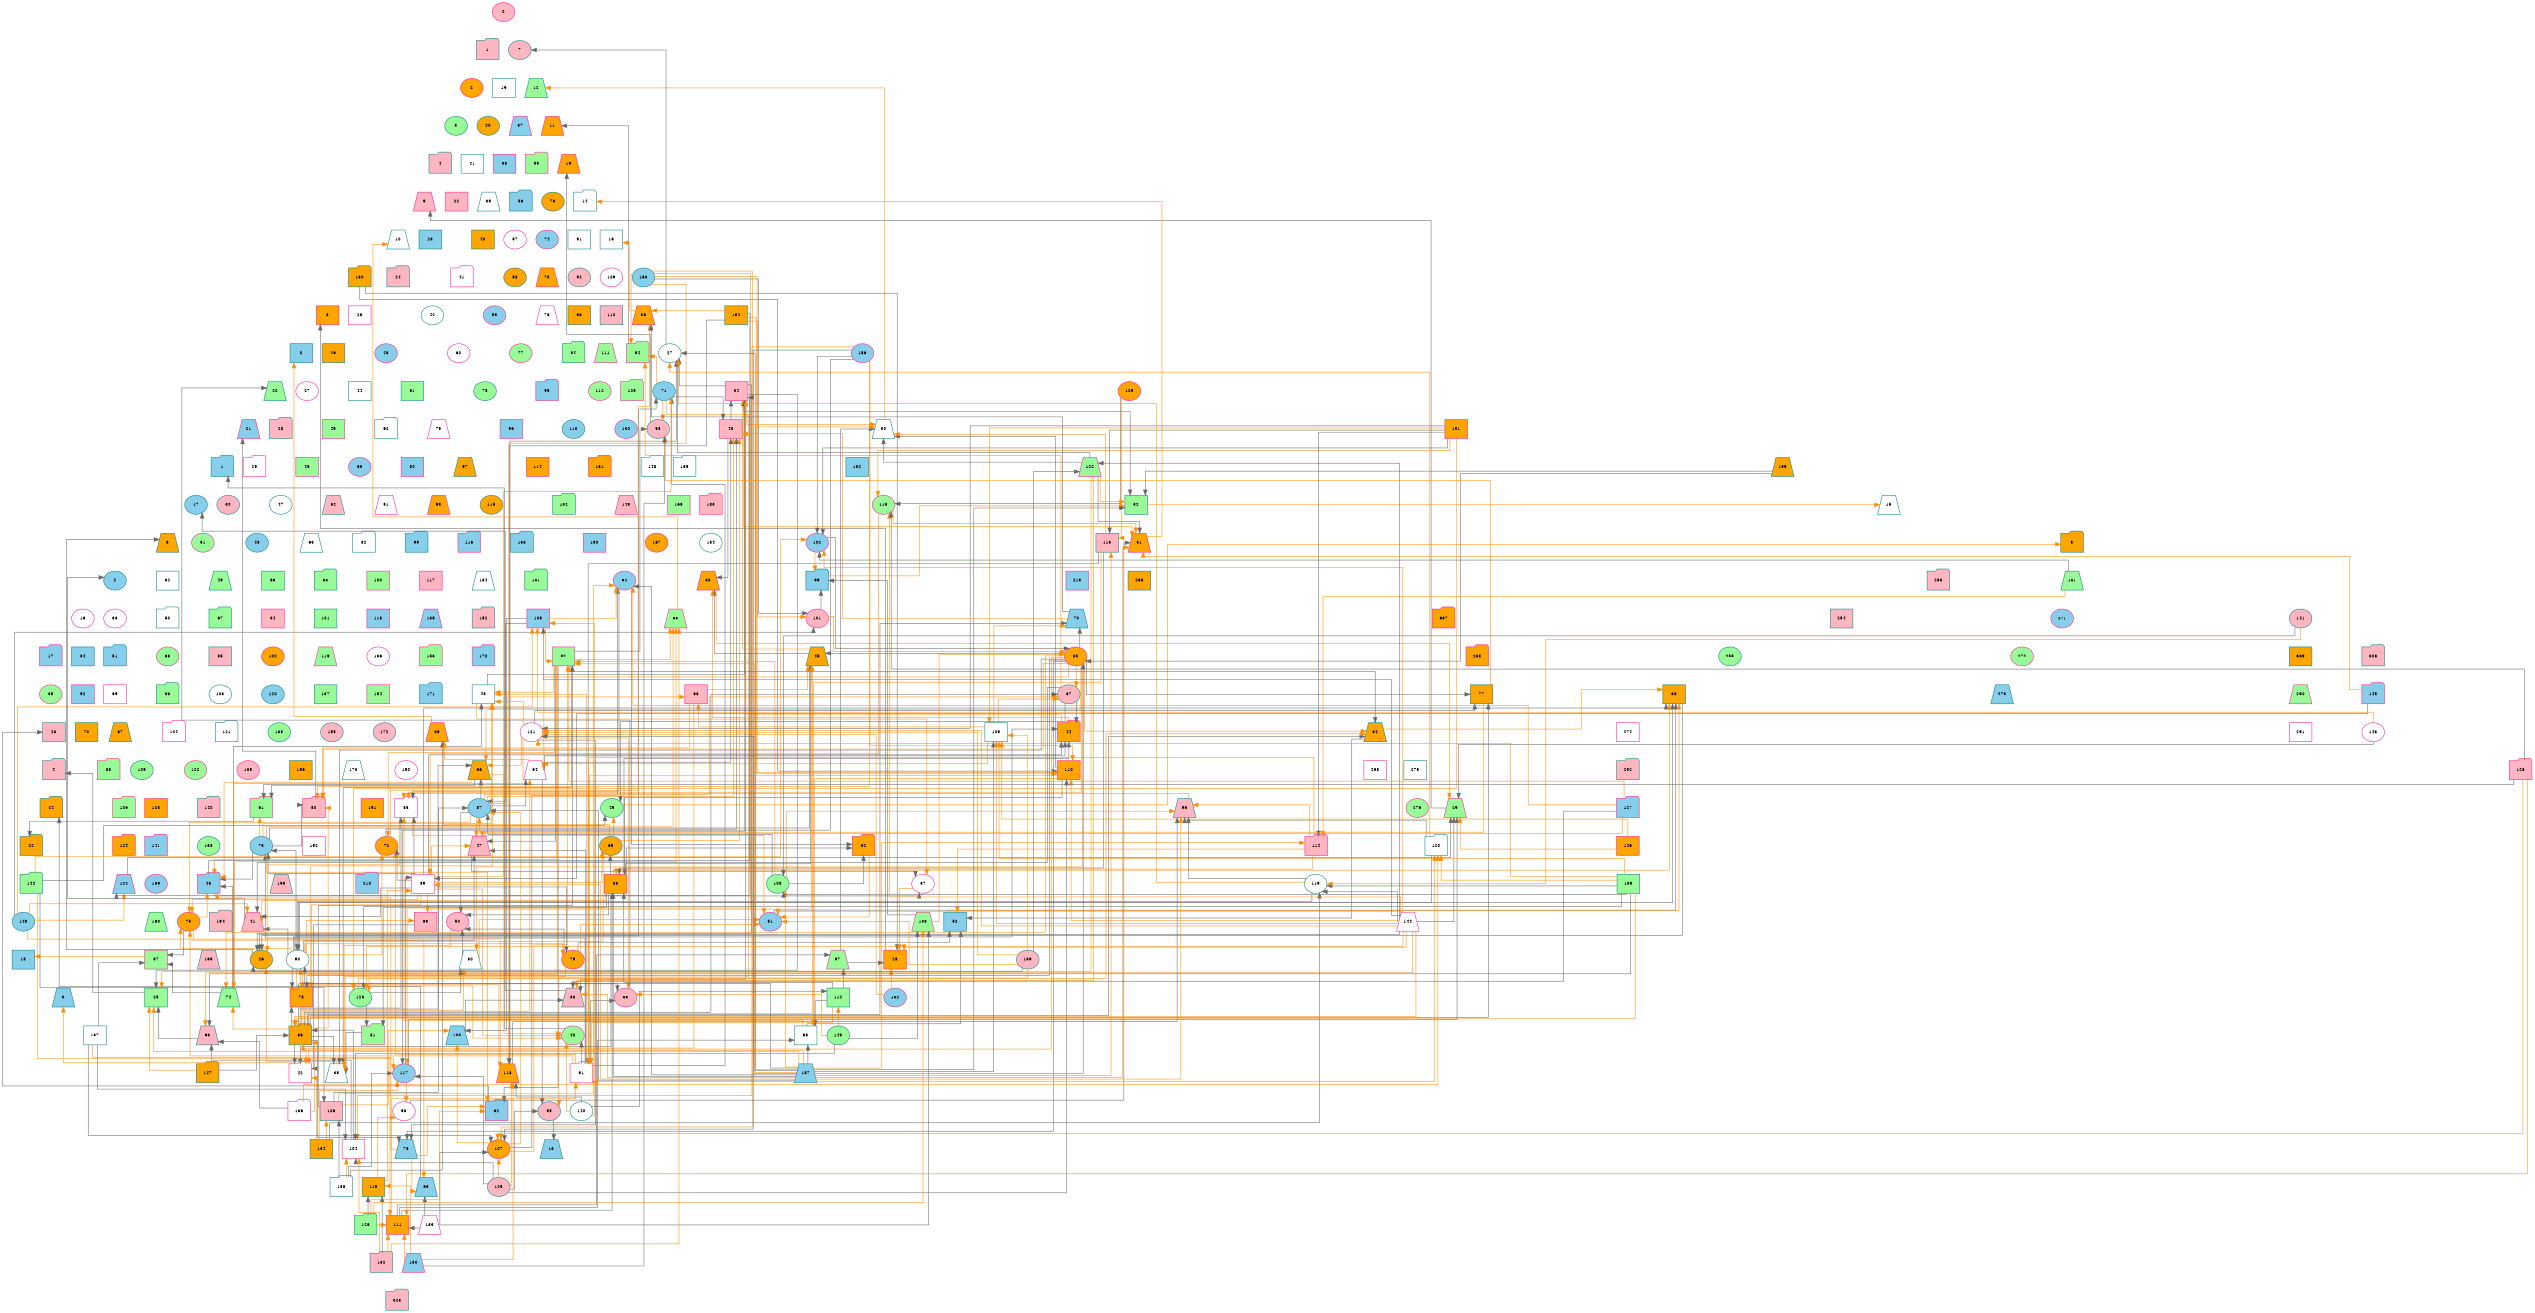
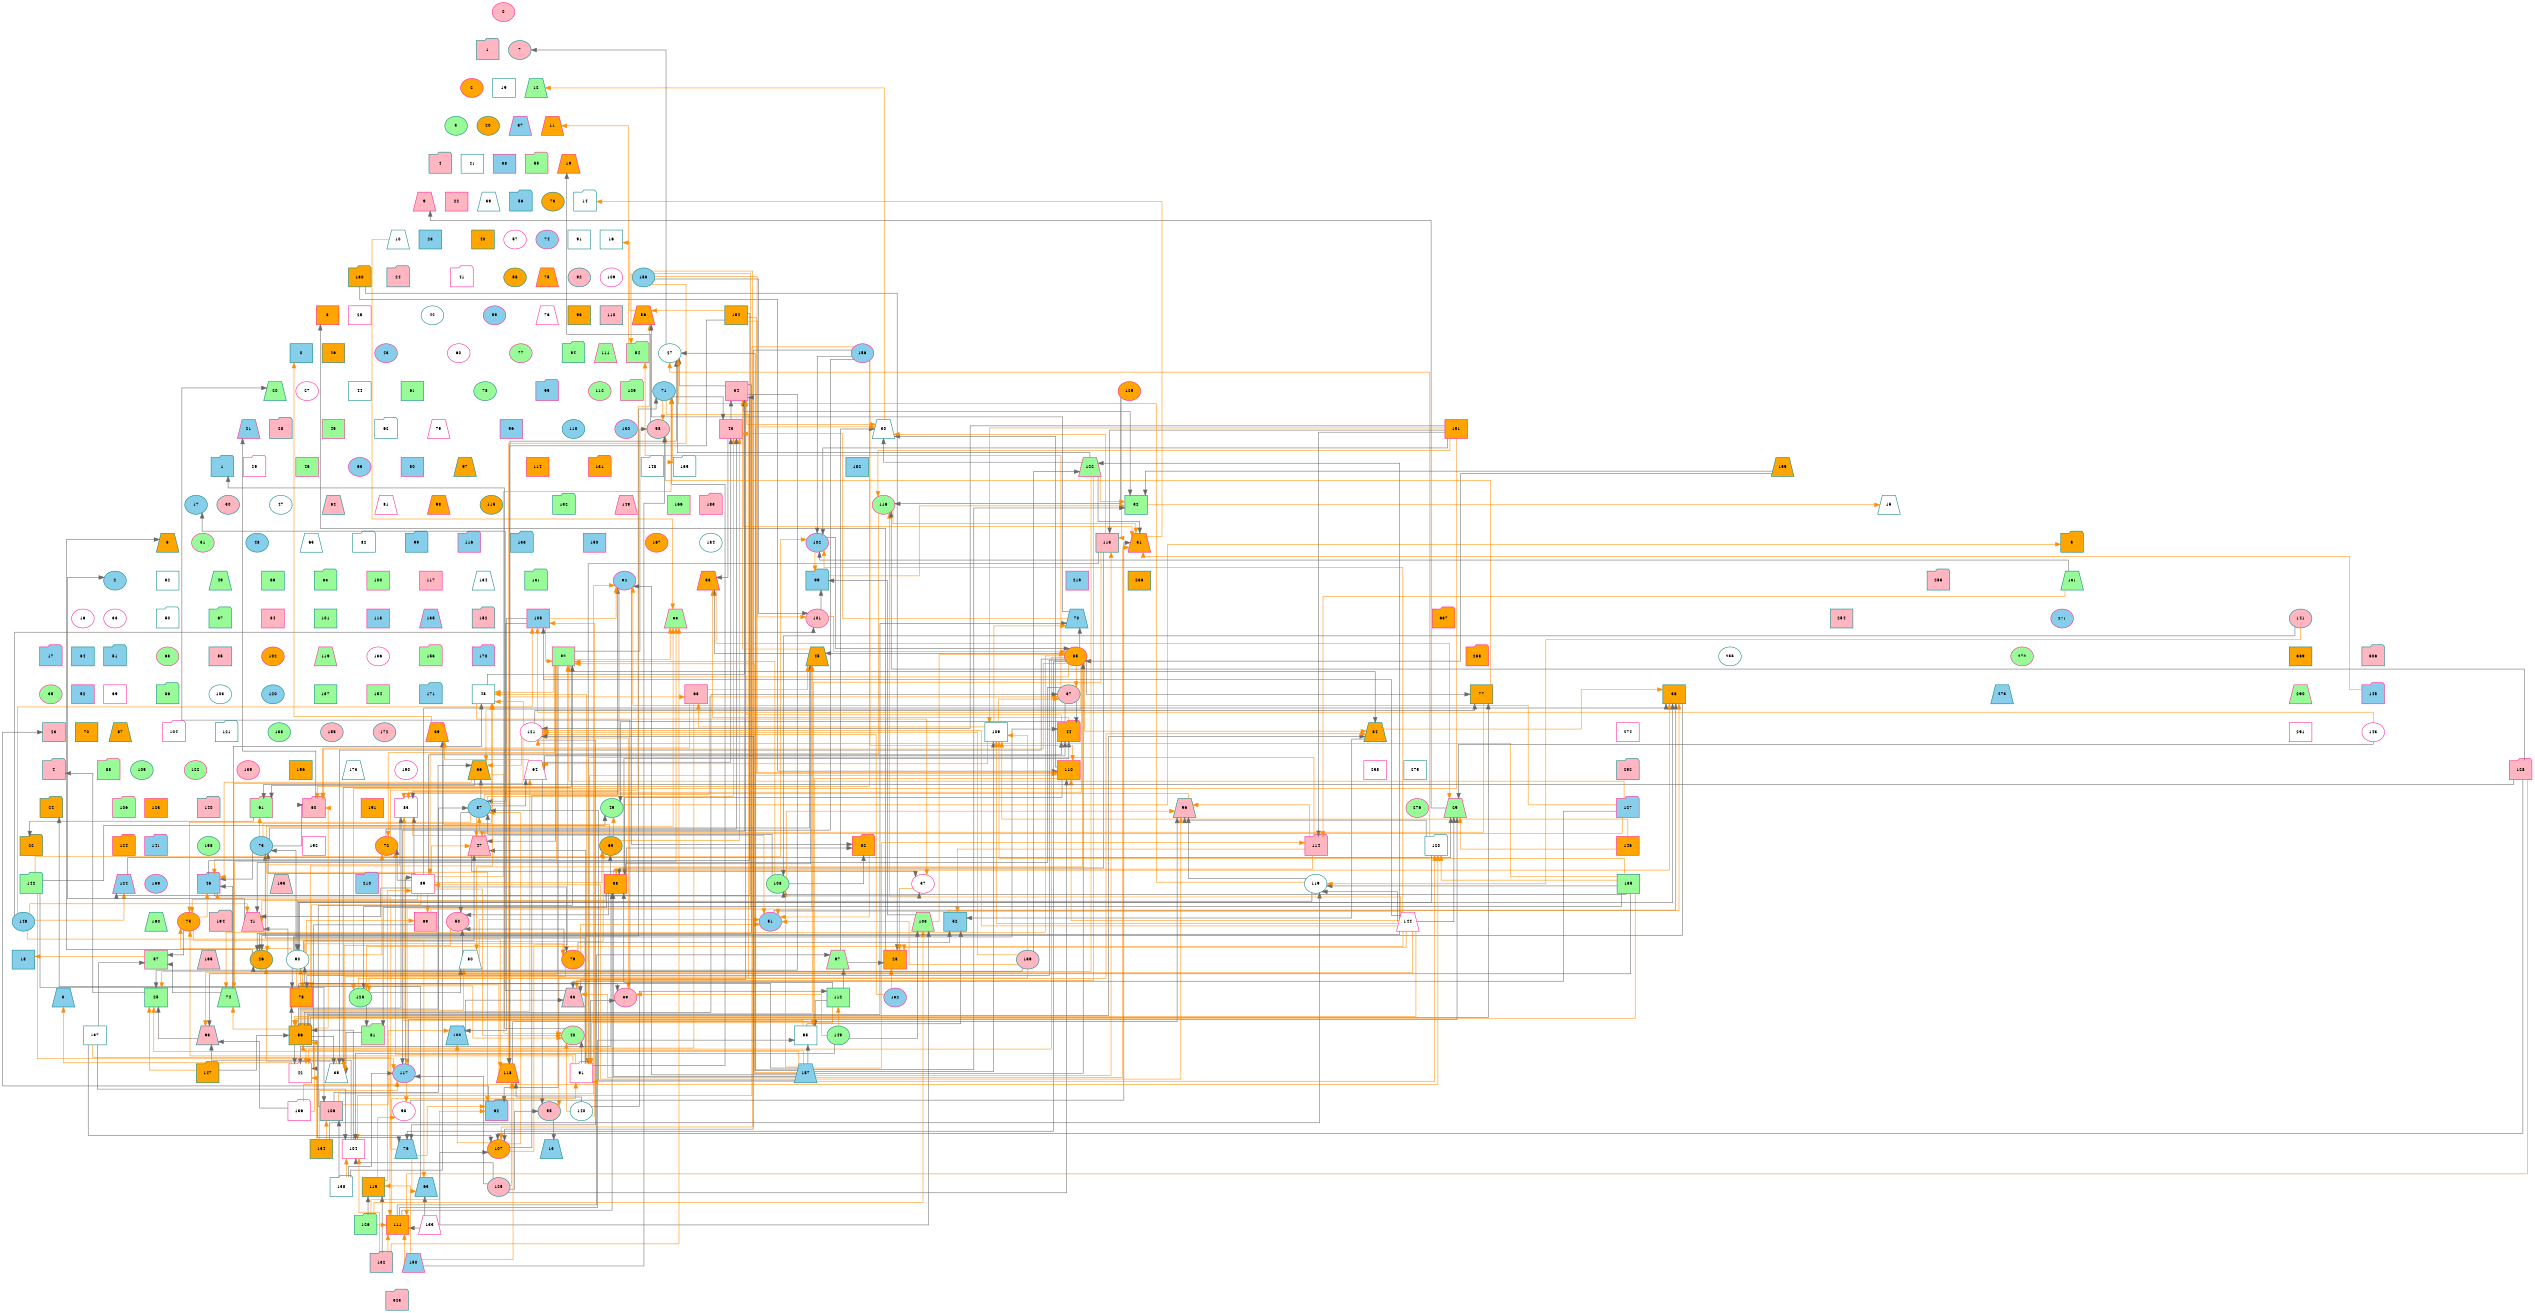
edge "54" -> "11": color gray40 -> darkorange
edge "71" -> "54": now "71" -> "165"
edge "53" -> "10": reversed
node "255": fillcolor palegreen -> white
edge "145" -> "89": removed
edge "128" -> "107": color darkorange -> gray40
edge "125" -> "107": removed
